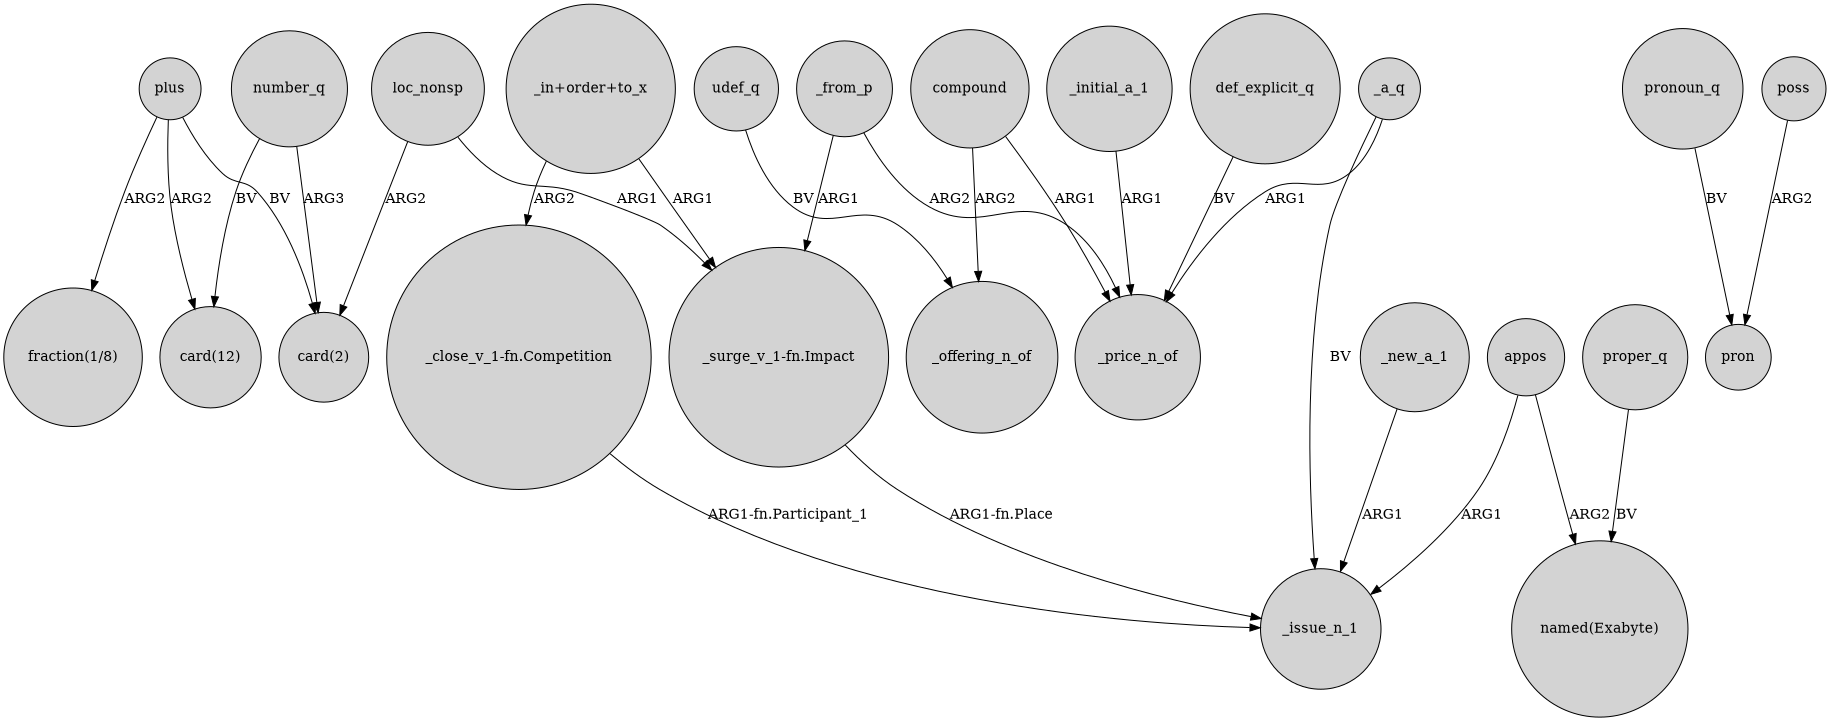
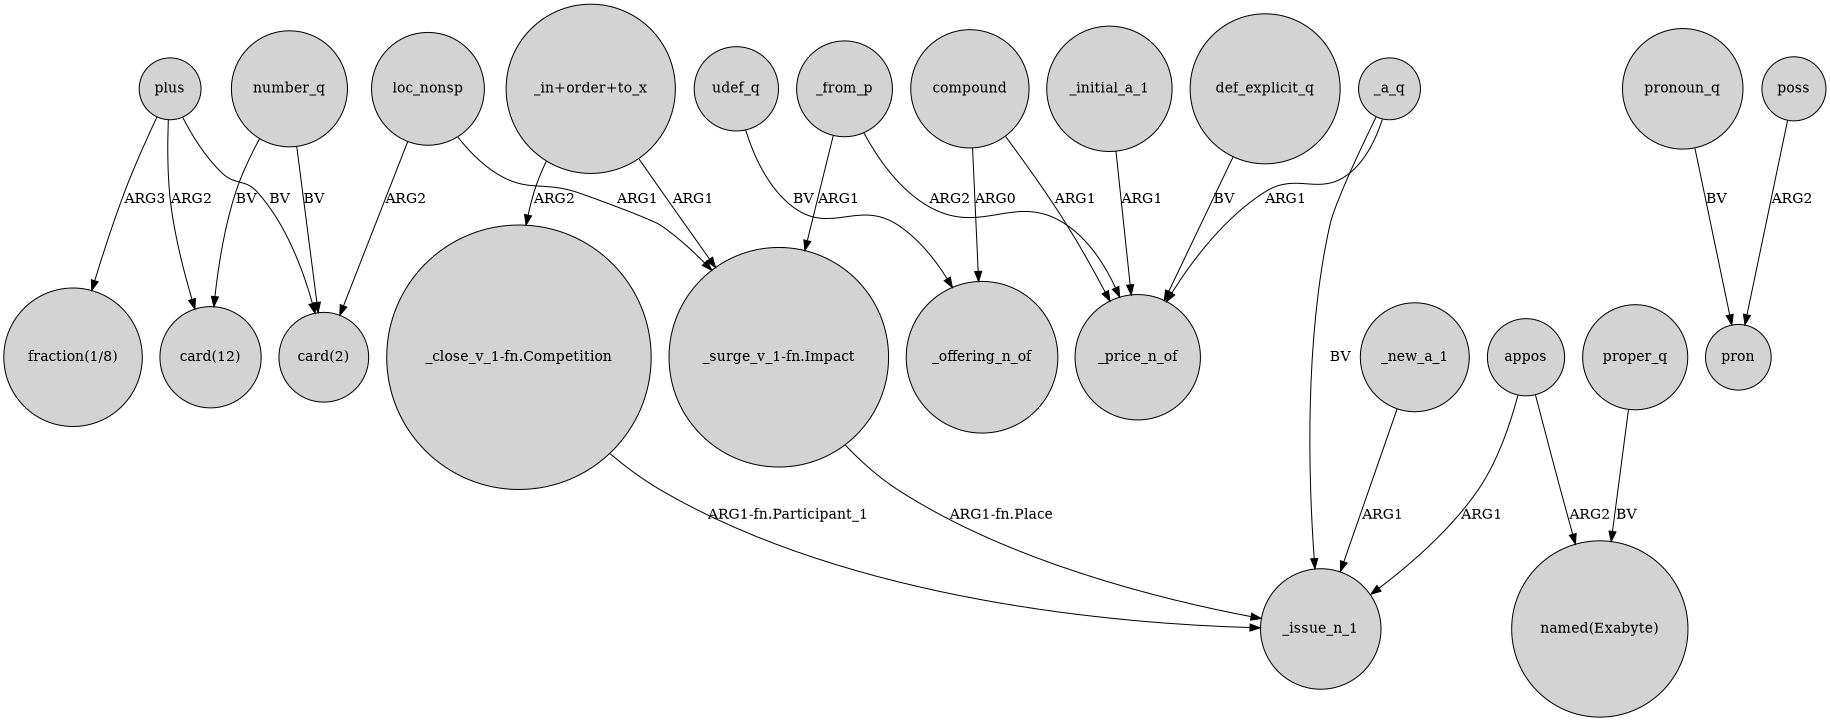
edge "plus" -> "fraction(1/8)": label "ARG2" -> "ARG3"
edge "number_q" -> "card(2)": label "ARG3" -> "BV"
edge "compound" -> "_offering_n_of": label "ARG2" -> "ARG0"
